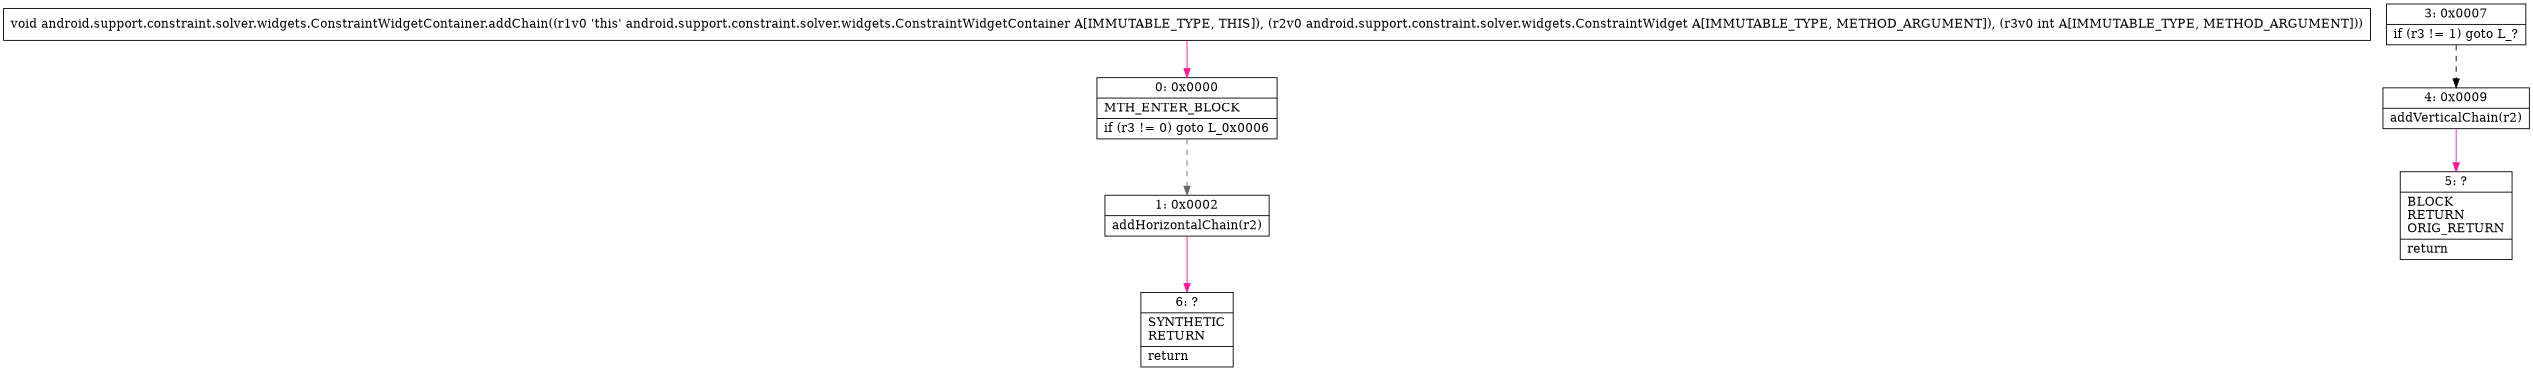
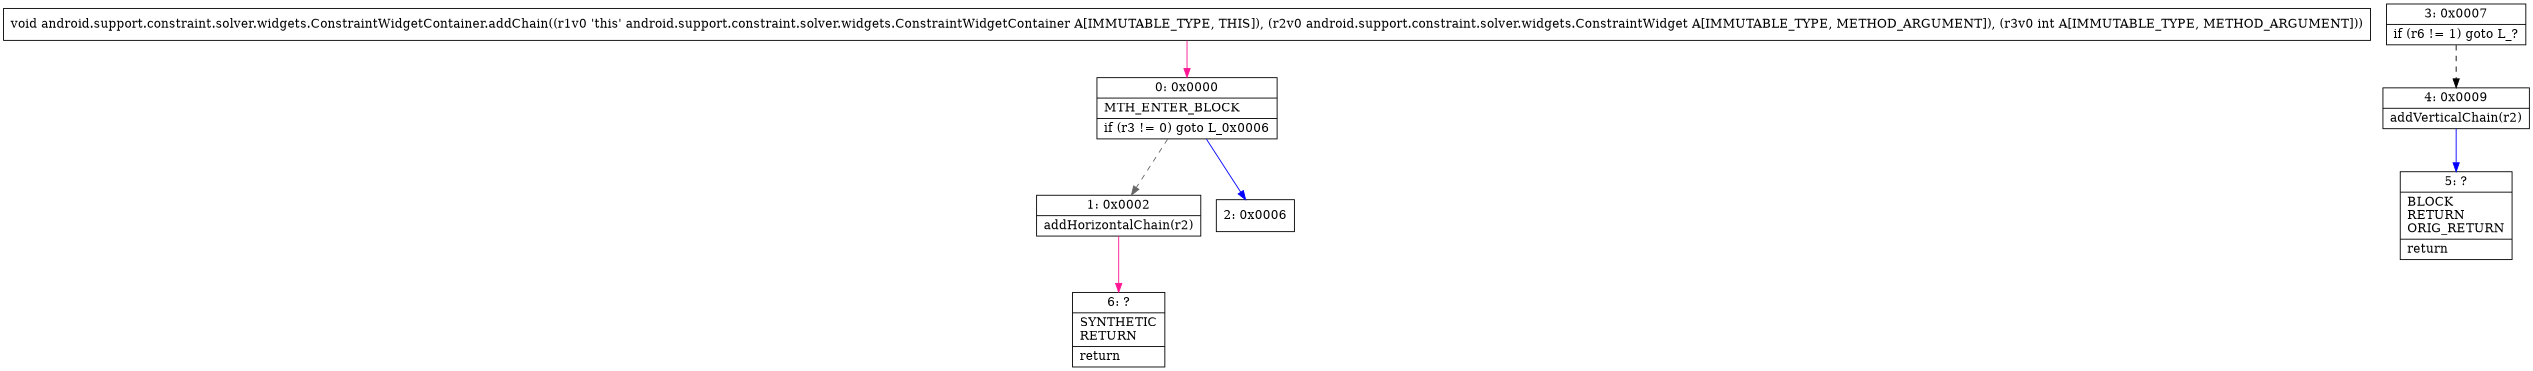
node "3: 0x0007": text "if (r3 != 1) goto L_?" -> "if (r6 != 1) goto L_?"
edge "4: 0x0009" -> "5: ?": color deeppink -> blue
node "2: 0x0006": added
